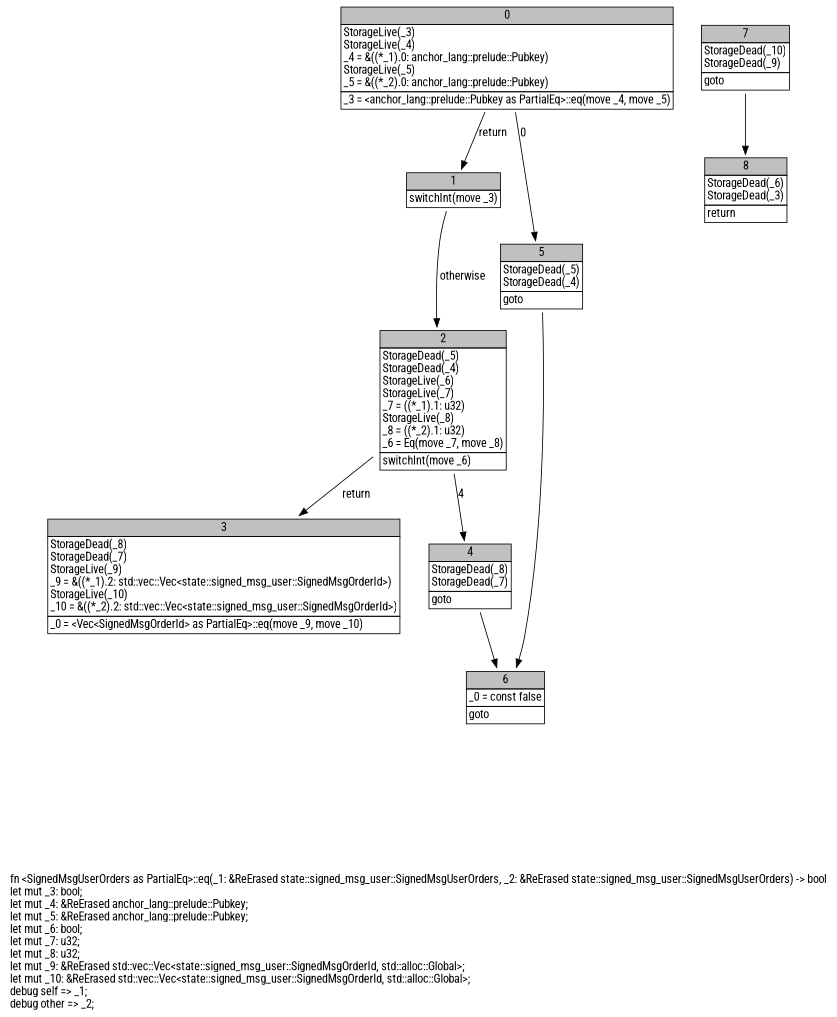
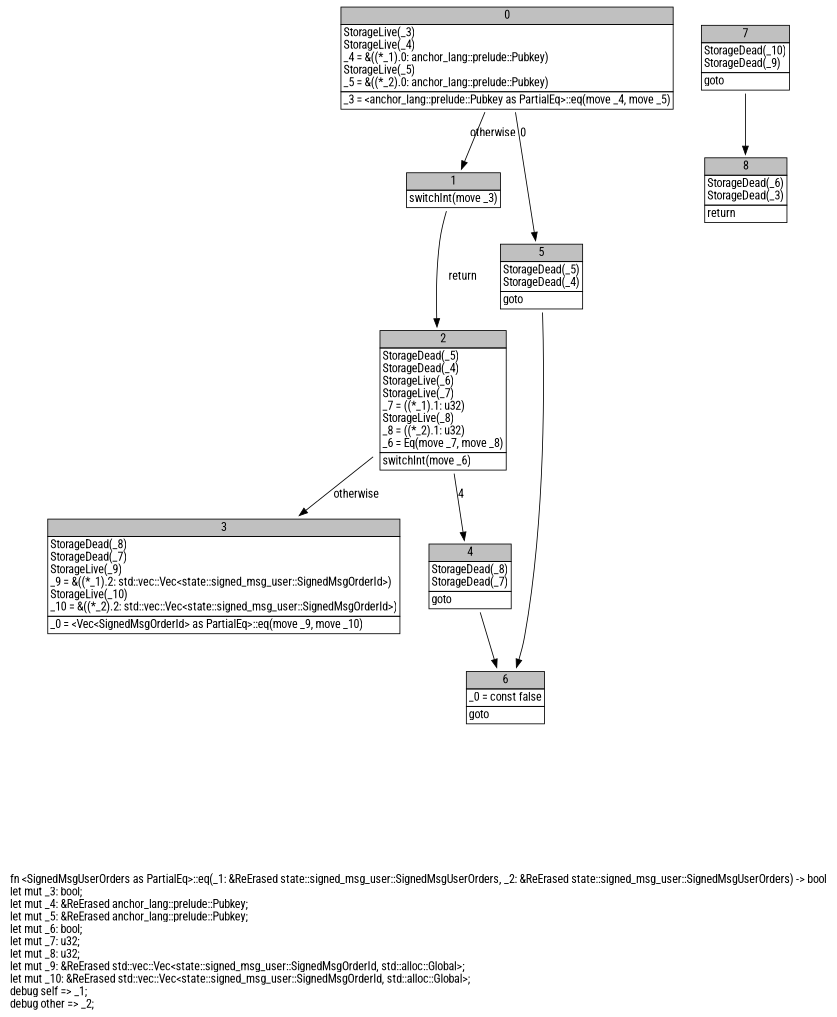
edge "0" -> "1": label "return" -> "otherwise"
edge "1" -> "2": label "otherwise" -> "return"
edge "2" -> "3": label "return" -> "otherwise"
